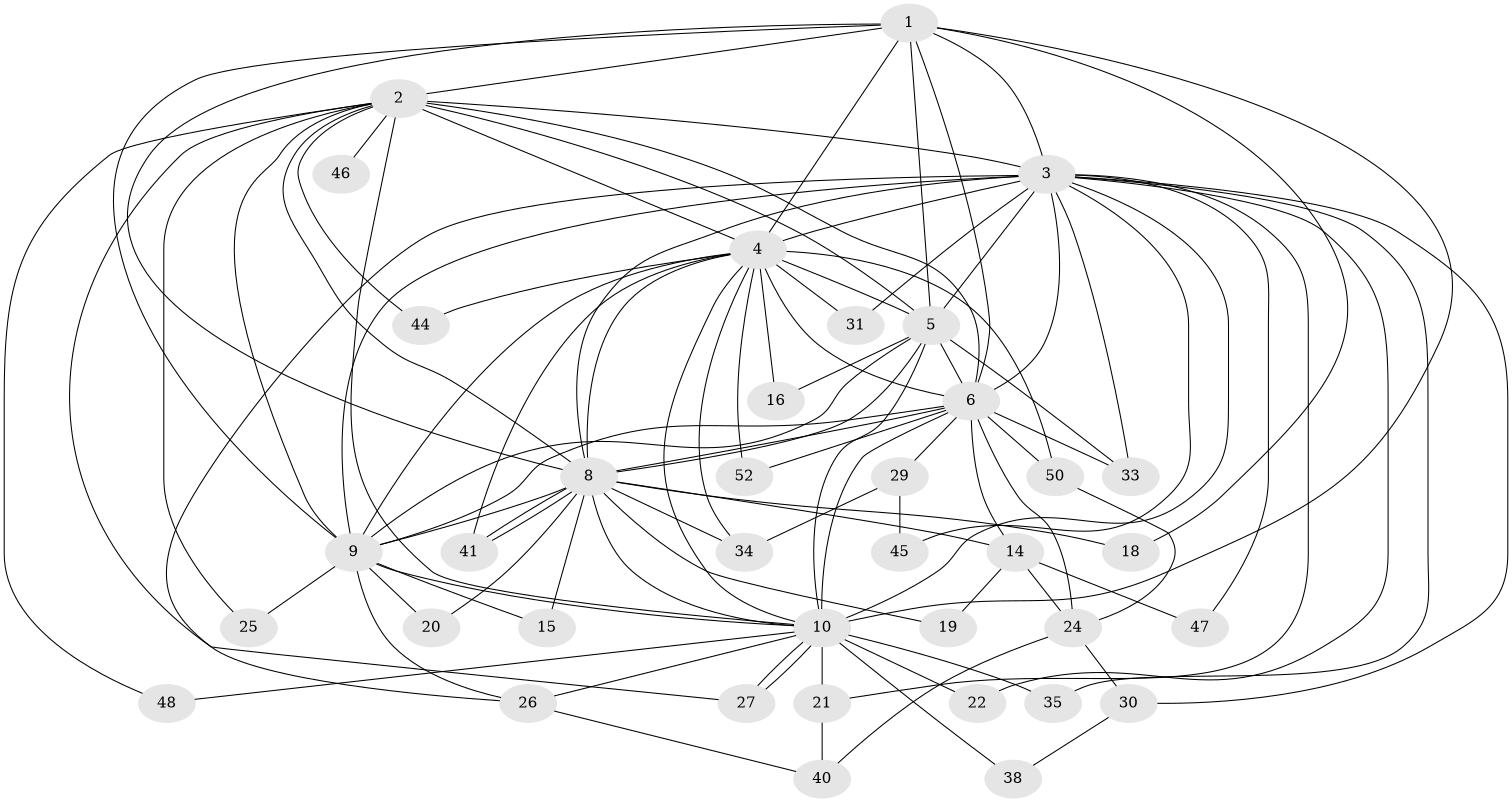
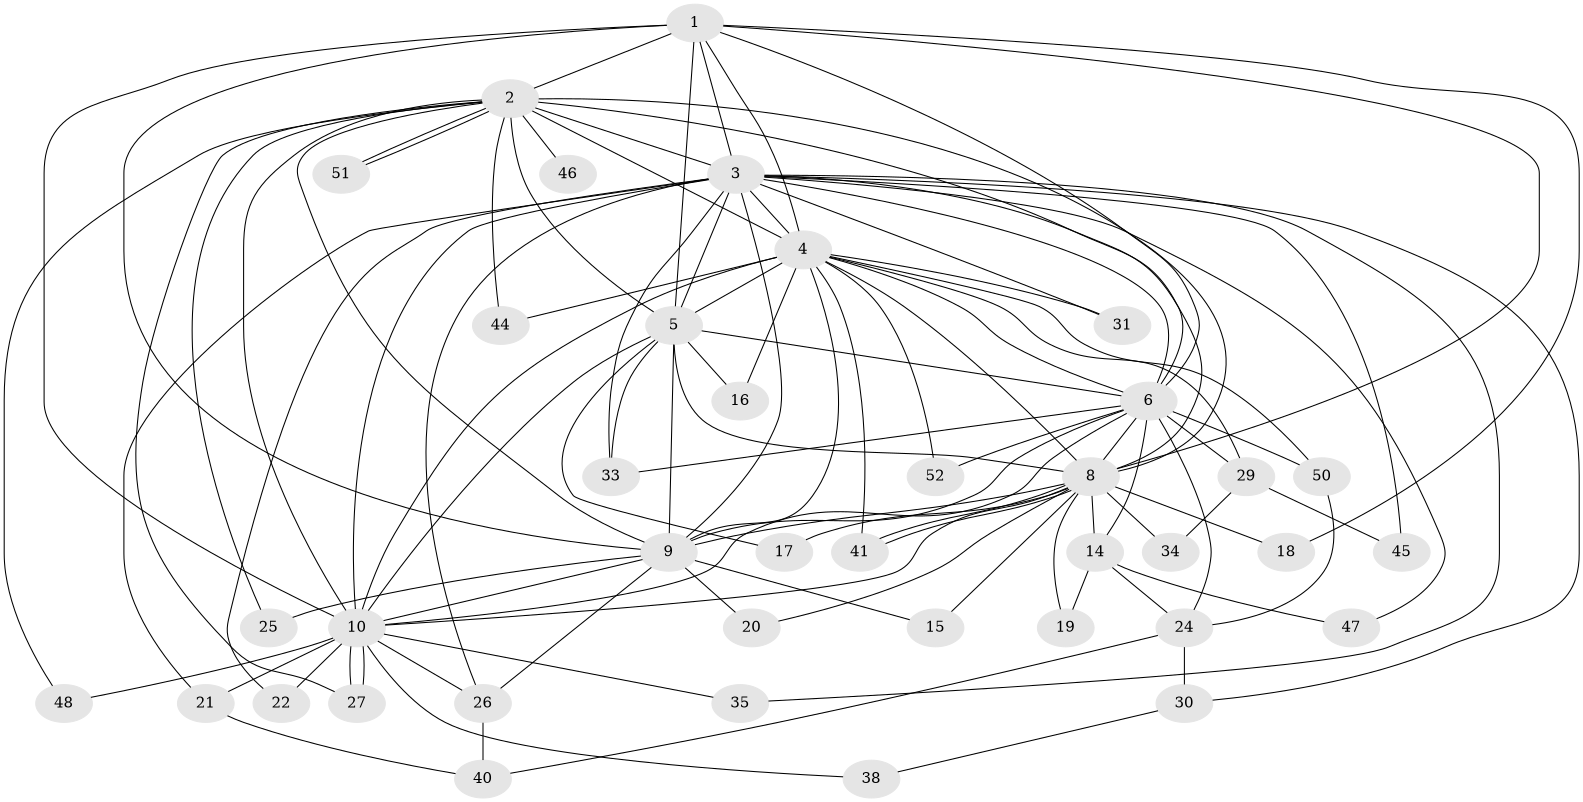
node "51": added
edge "4" -- "34": now "4" -- "29"
node "17": added
